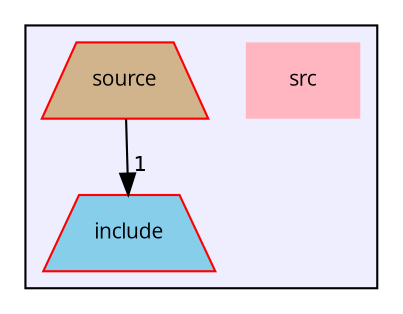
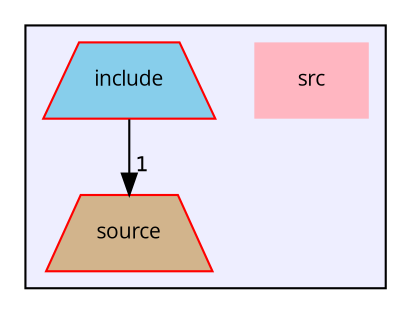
edge "source" -> "include": reversed
